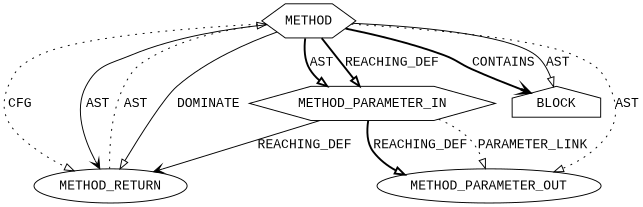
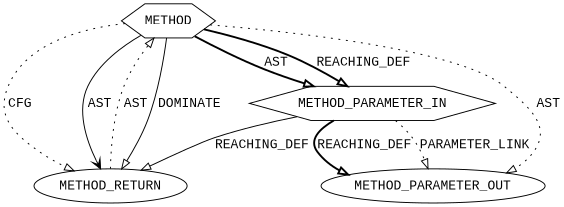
node "BLOCK": removed
edge "METHOD_PARAMETER_IN" -> "METHOD_RETURN": arrowhead vee -> onormal
